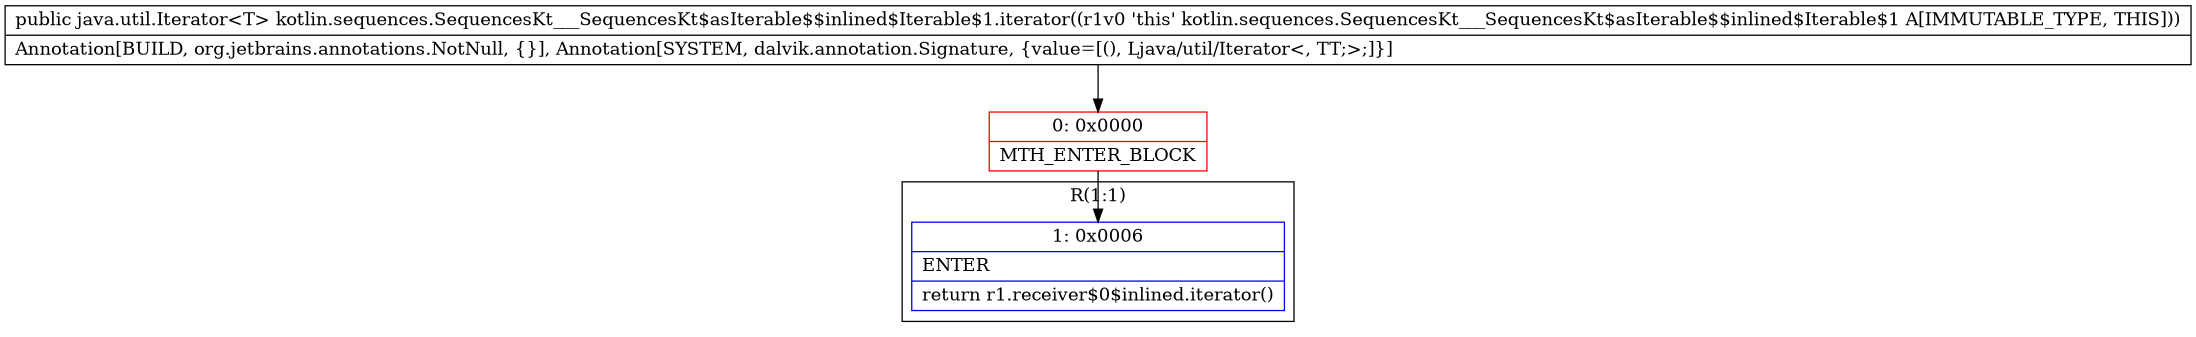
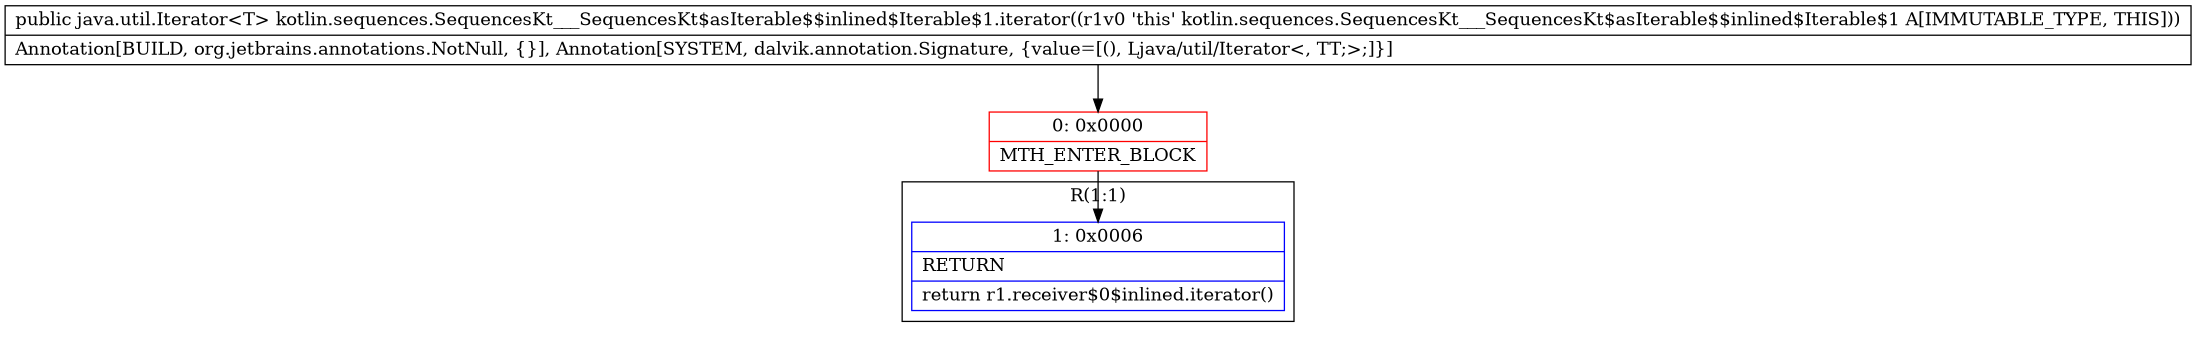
node "1: 0x0006": text "ENTER" -> "RETURN"
